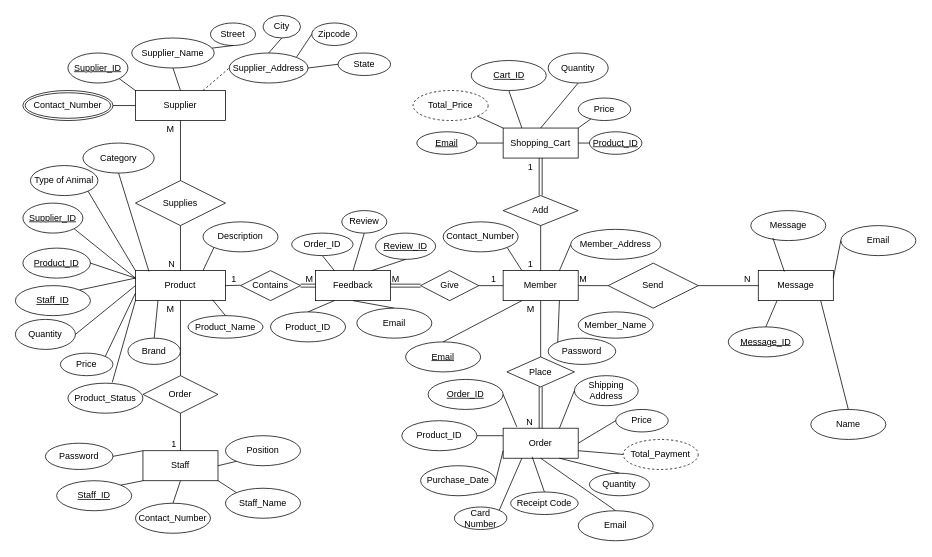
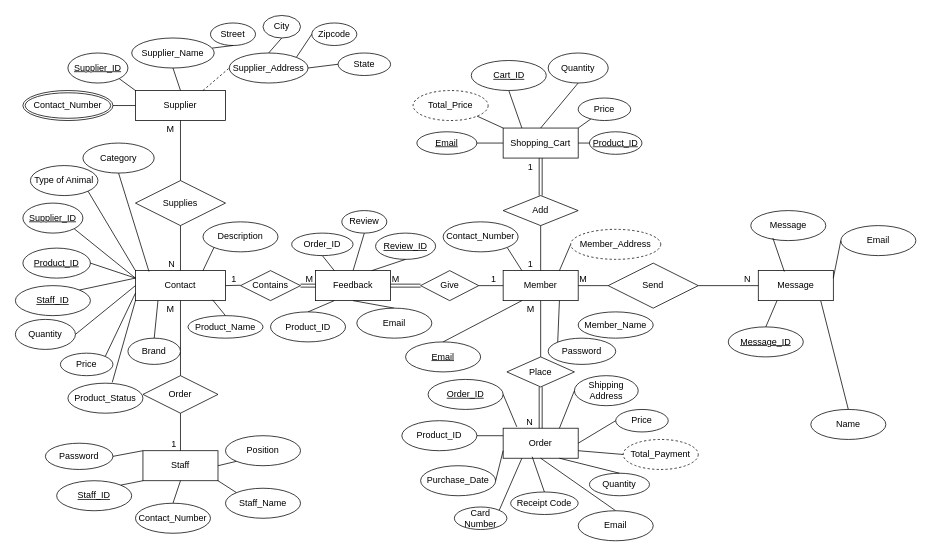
node "Member_Address": style solid -> dashed
node "Product": label "Product" -> "Contact"
